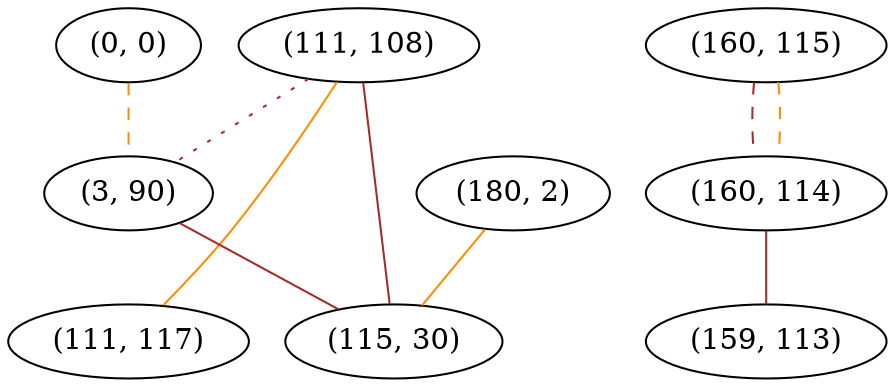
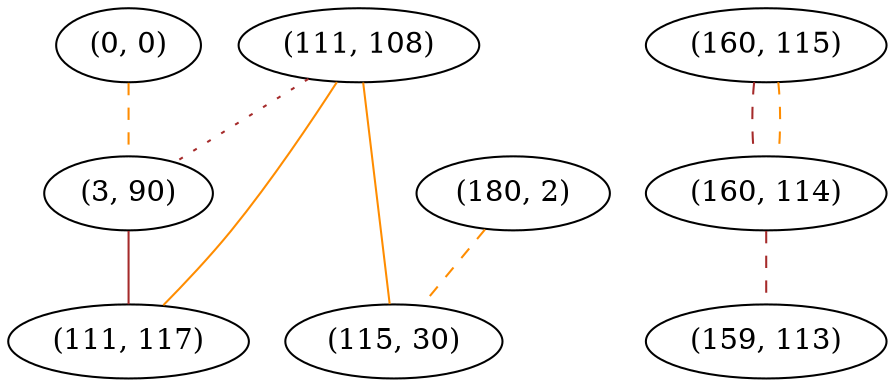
edge "(111, 108)" -- "(115, 30)": color brown -> darkorange
edge "(3, 90)" -- "(115, 30)": now "(3, 90)" -- "(111, 117)"
edge "(180, 2)" -- "(115, 30)": style solid -> dashed
edge "(160, 114)" -- "(159, 113)": style solid -> dashed
